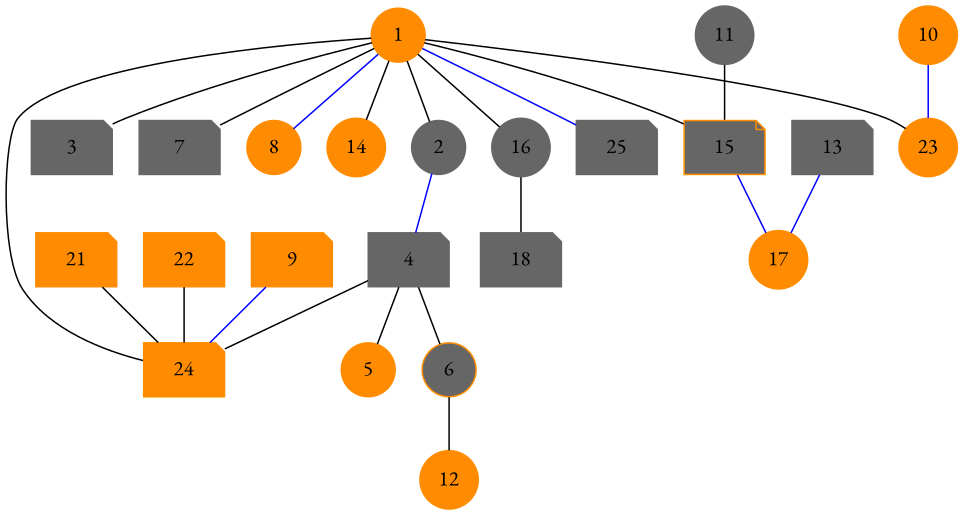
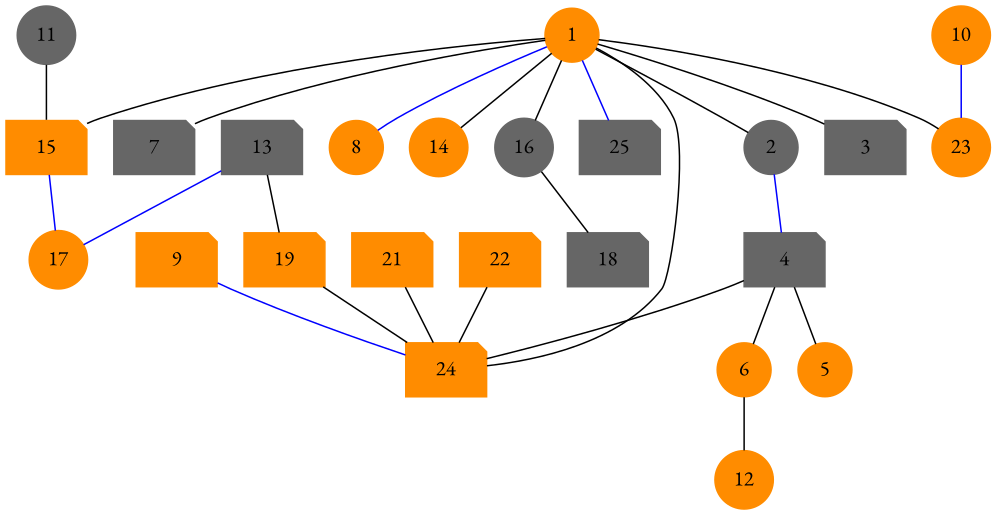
node "15": fillcolor gray40 -> darkorange
node "19": added
node "6": fillcolor gray40 -> darkorange
